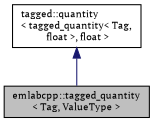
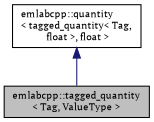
node "tagged::quantity < tagged_quantity< Tag, float >, float >": label "tagged::quantity < tagged_quantity< Tag, float >, float >" -> "emlabcpp::quantity < tagged_quantity< Tag, float >, float >"
